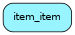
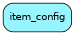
node "item_item": label "item_item" -> "item_config"
